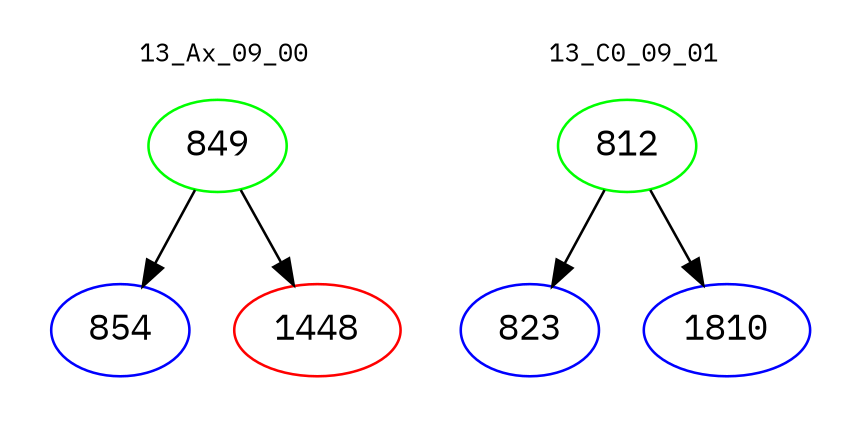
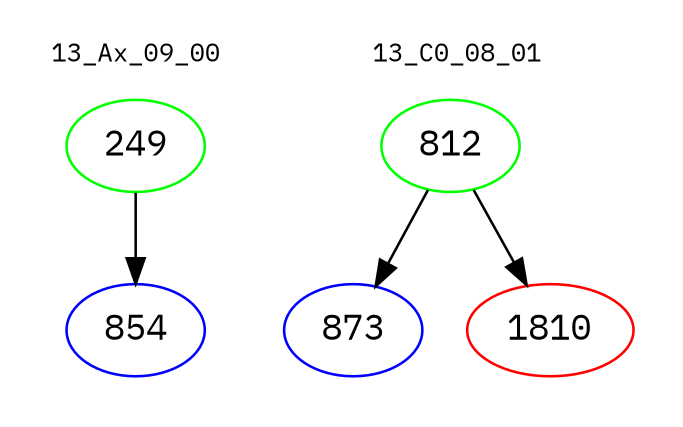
cluster "13_C0_09_01": label "13_C0_09_01" -> "13_C0_08_01"
node "849": label "849" -> "249"
node "1448": removed
node "823": label "823" -> "873"
node "1810": color blue -> red
